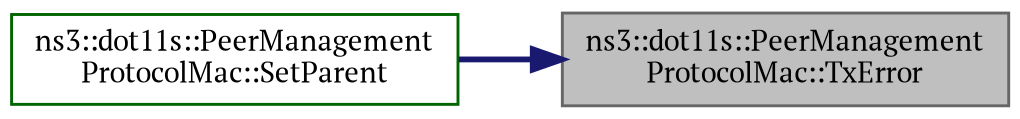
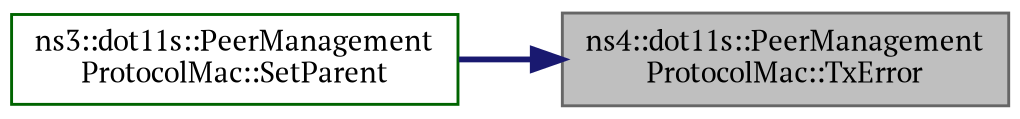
node "ns3::dot11s::PeerManagement ProtocolMac::TxError": label "ns3::dot11s::PeerManagement ProtocolMac::TxError" -> "ns4::dot11s::PeerManagement ProtocolMac::TxError"
